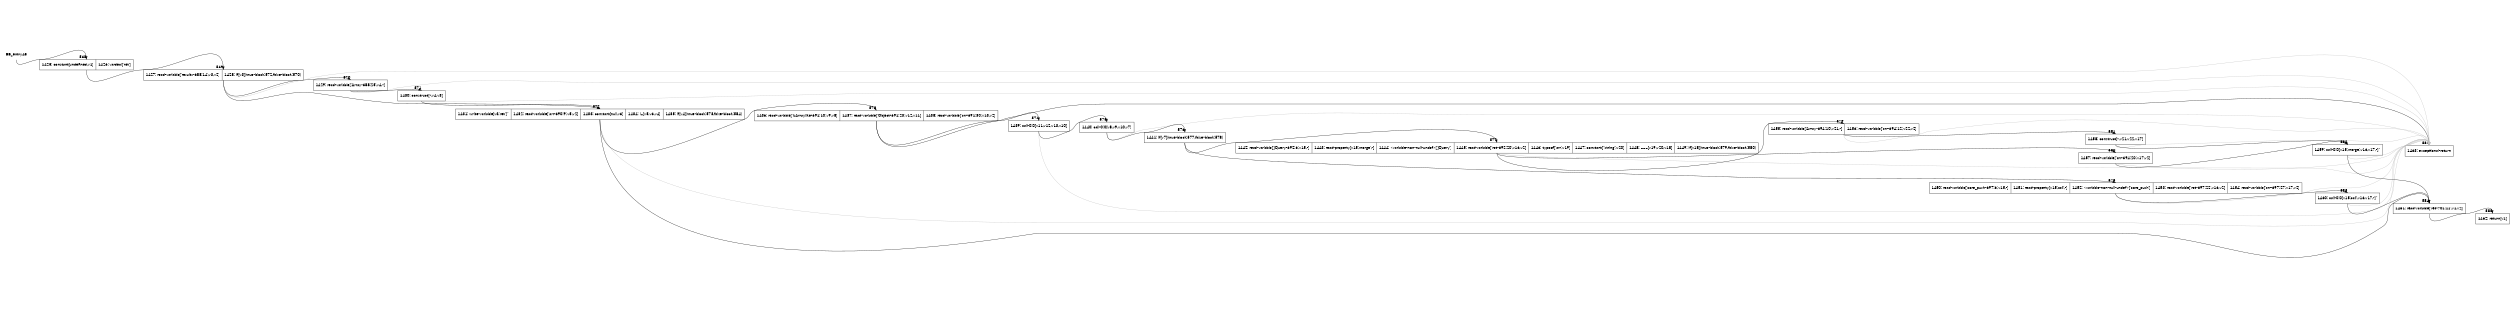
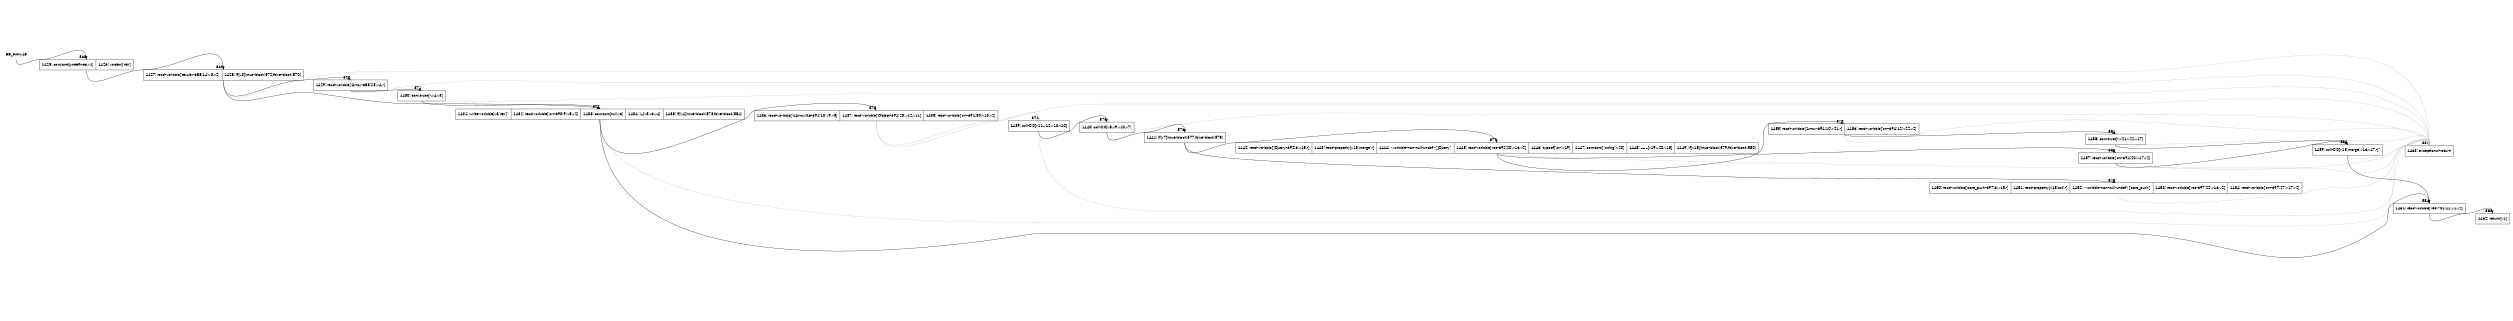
edge "1436: read-variable['isArraylike-691:10',v9,v8]" -> "1463: exceptional-return": color black -> gray
edge "1436: read-variable['isArraylike-691:10',v9,v8]" -> "1439: call-0:0[v11,v12,v13,v10]": color black -> gray
node "1460: call-0:0[v15,'call',v16,v17,-]*": removed
